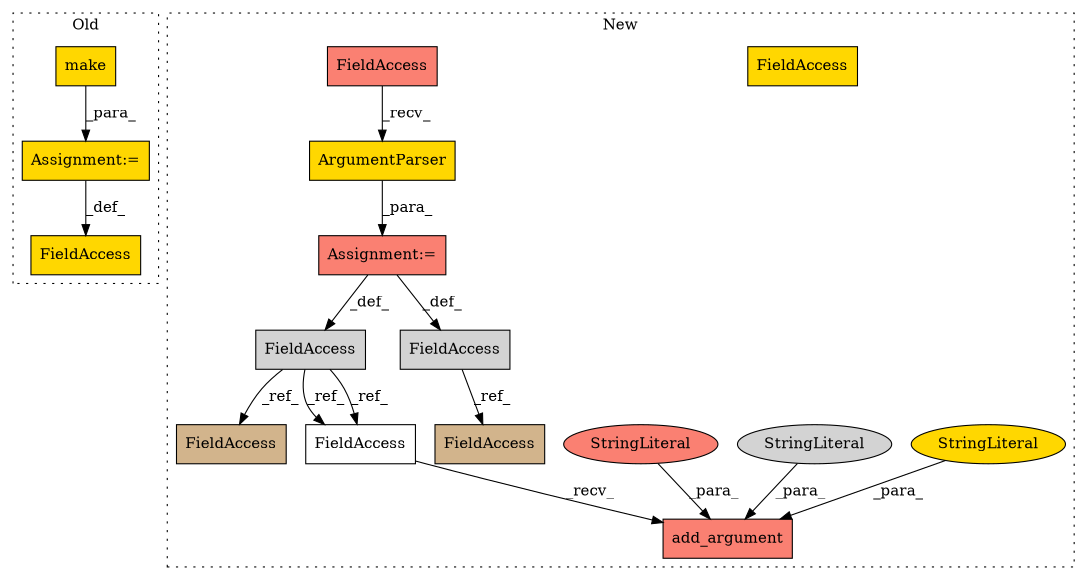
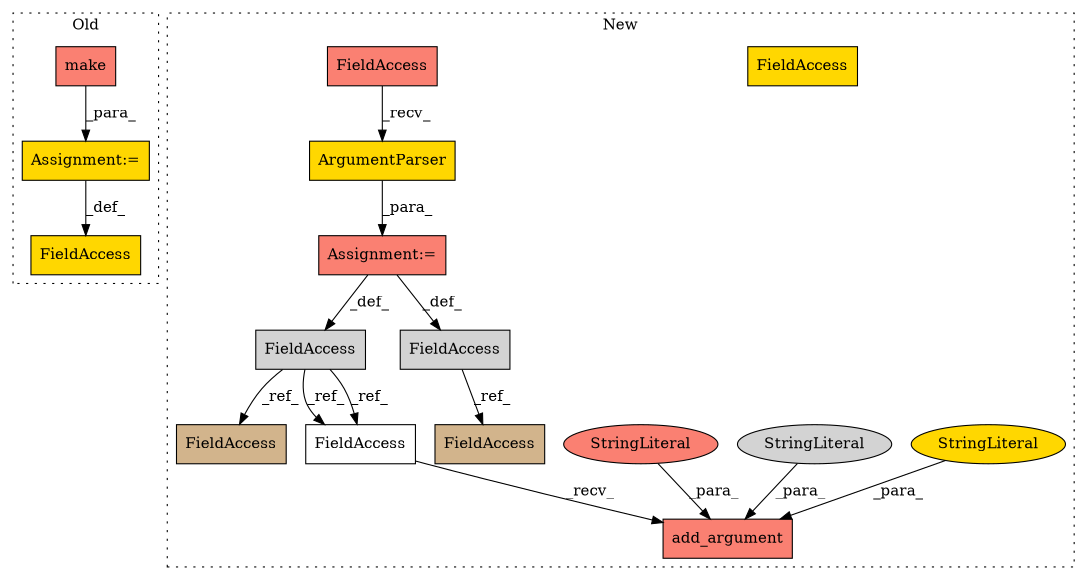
node "make": fillcolor gold -> salmon
